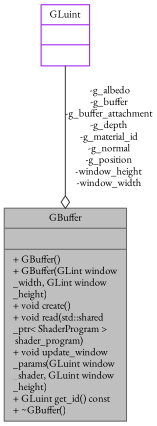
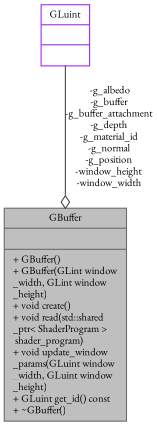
node "GBuffer": text "_shader, GLuint window" -> "_width, GLuint window"
